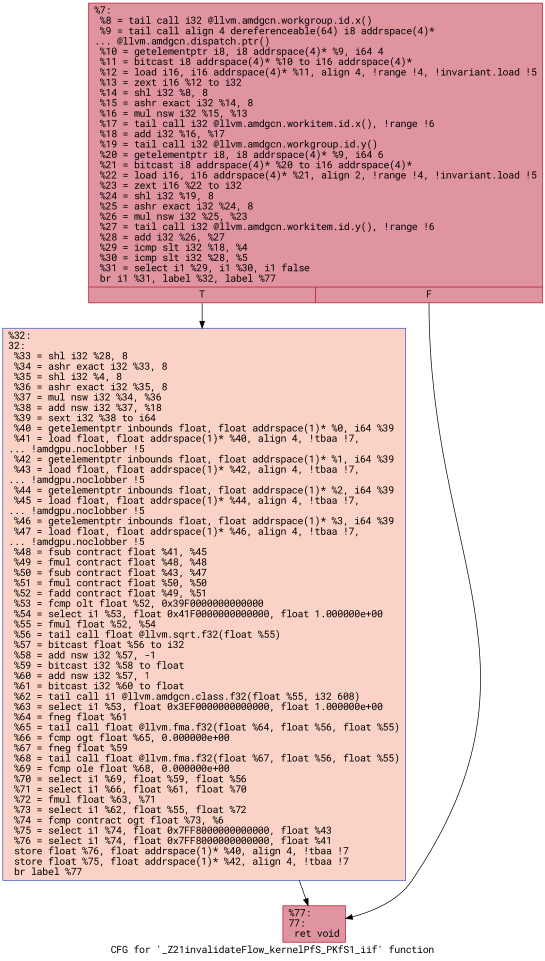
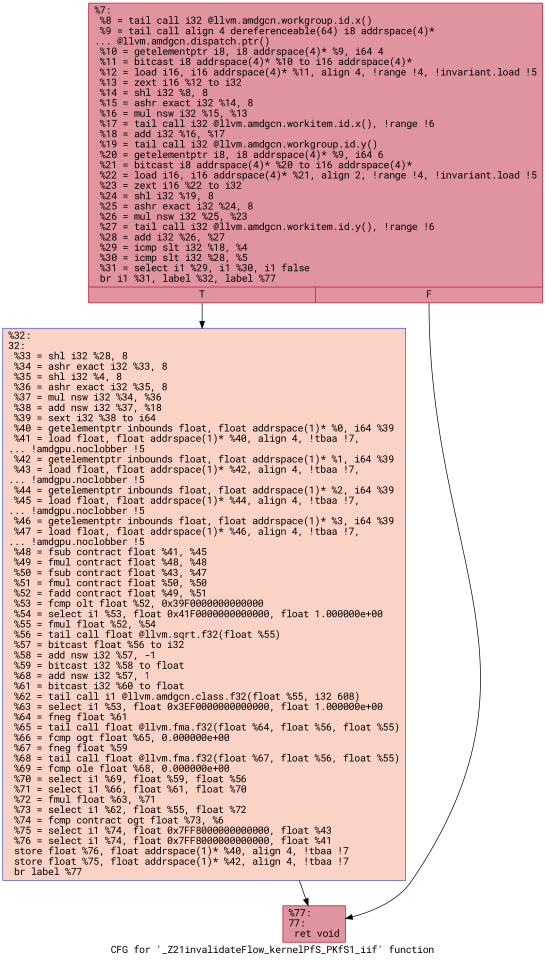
node "%32:": text "%60 = add nsw i32 %57, 1" -> "%68 = add nsw i32 %57, 1"
